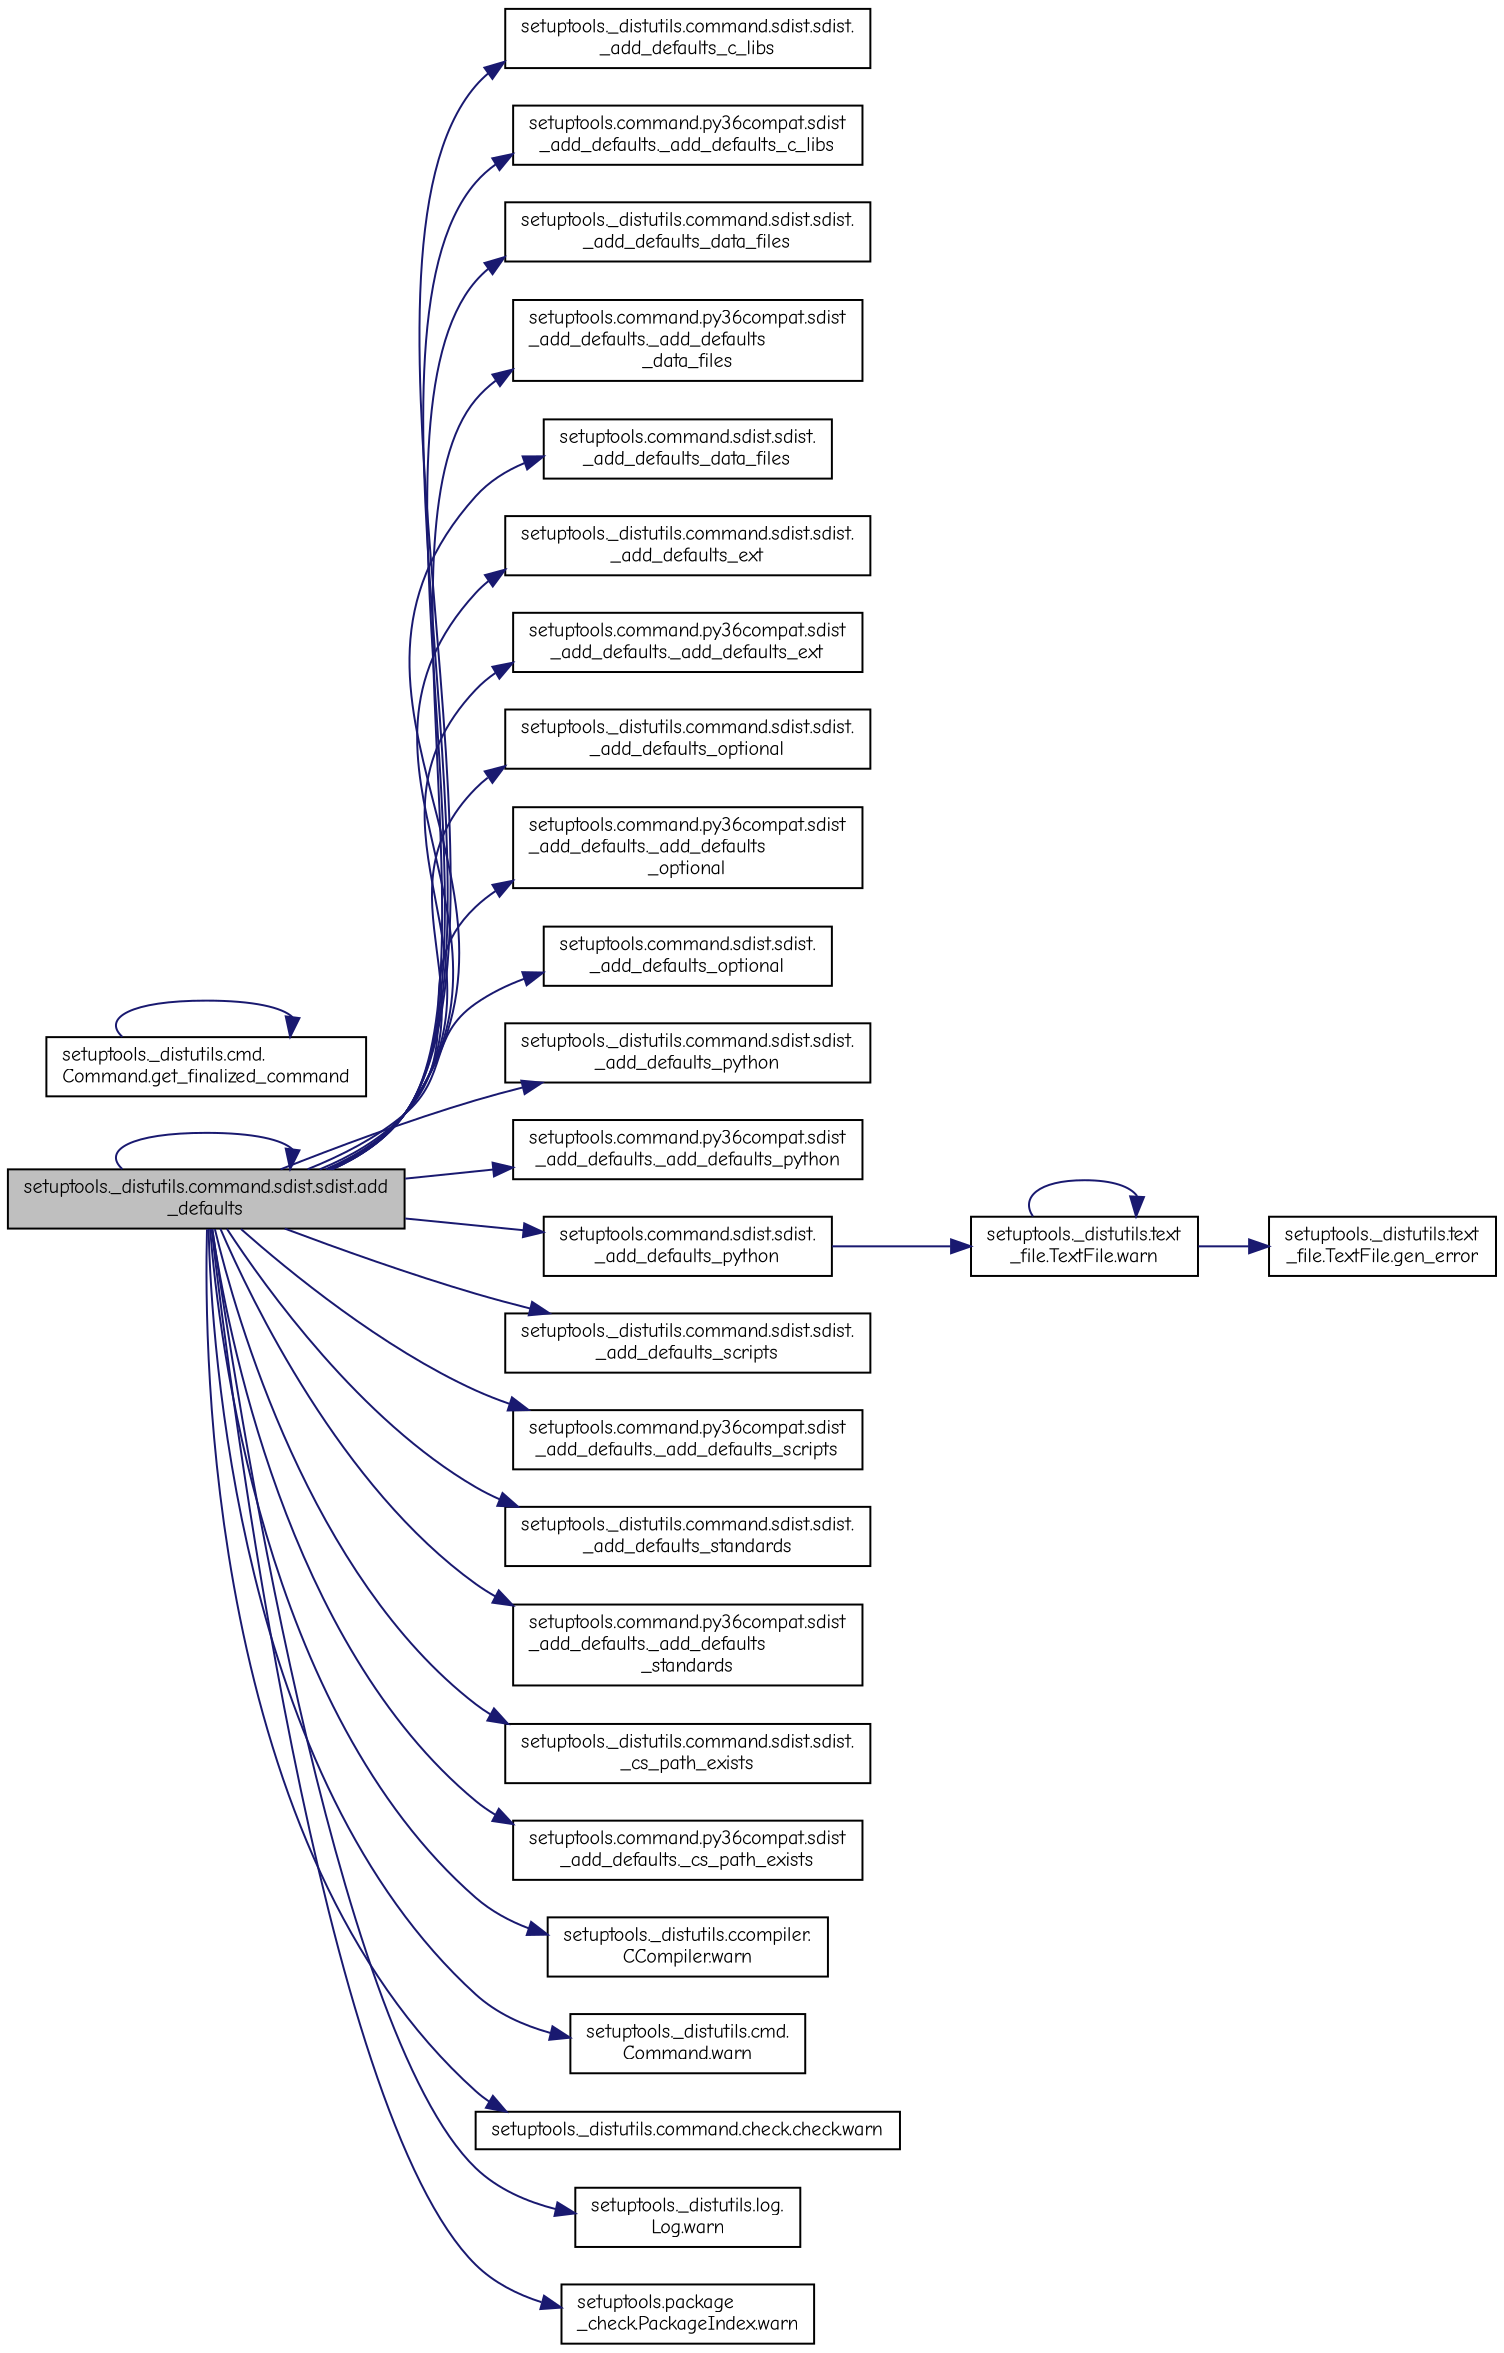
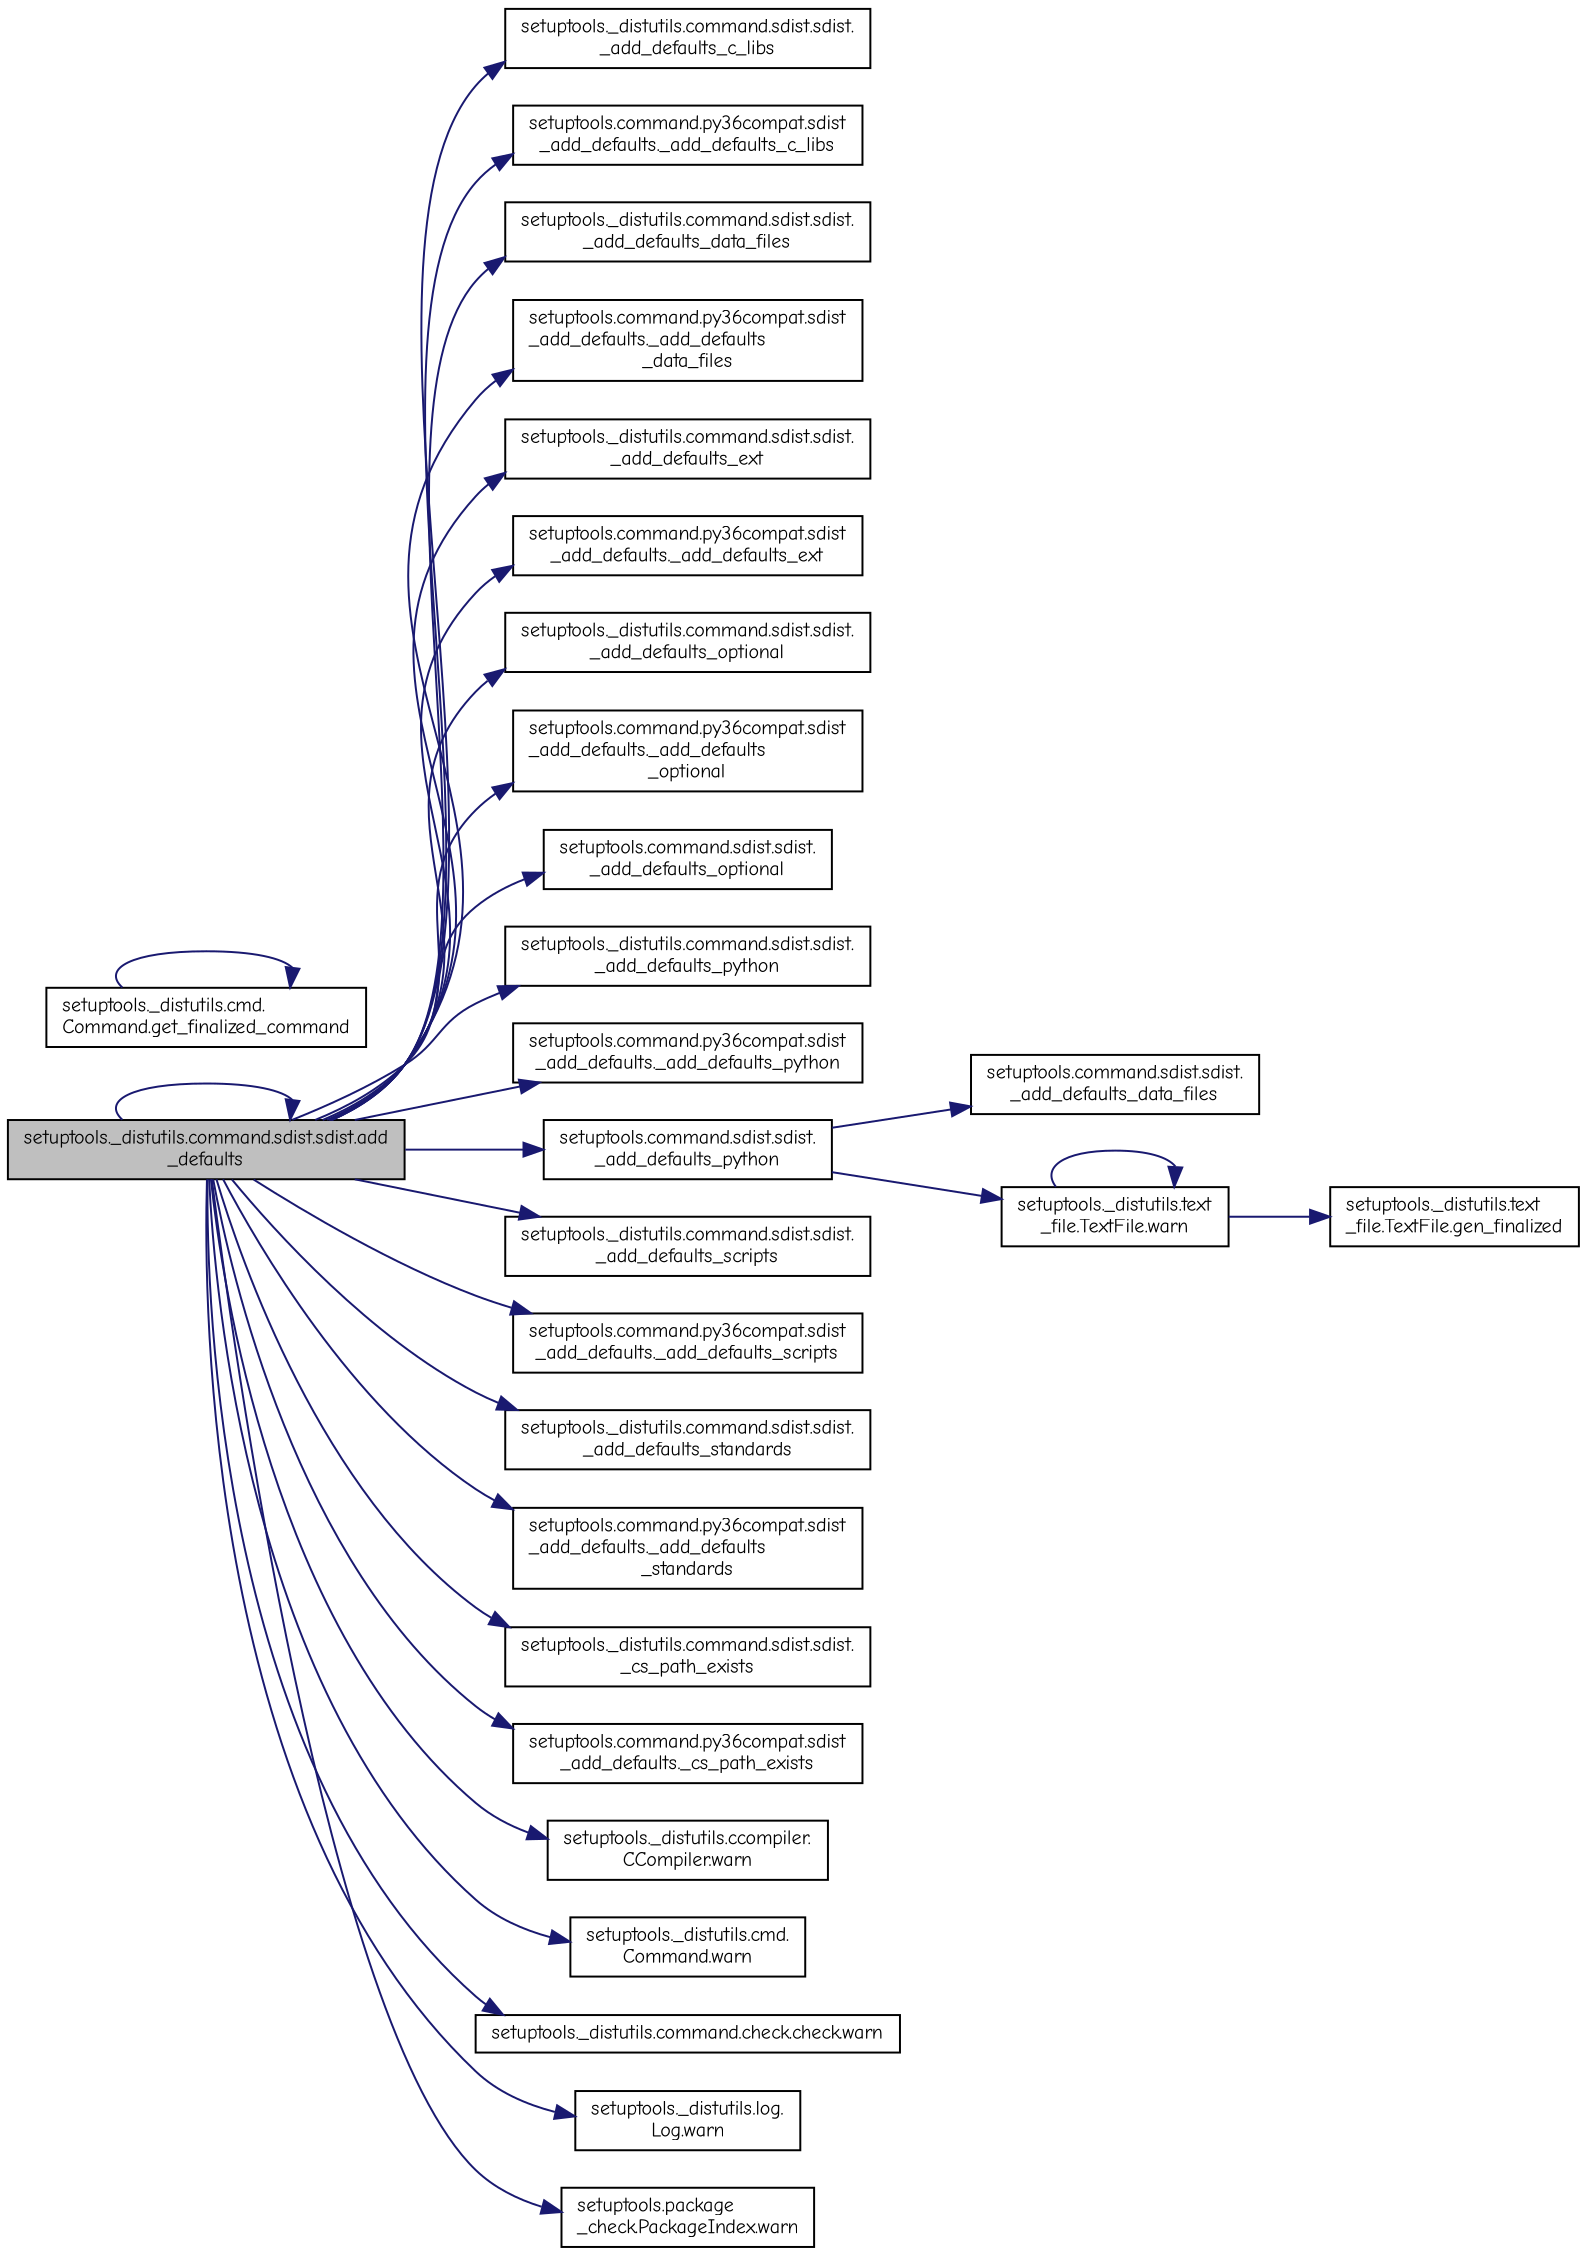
edge "setuptools._distutils.command.sdist.sdist.add _defaults" -> "setuptools.command.sdist.sdist. _add_defaults_data_files": now "setuptools.command.sdist.sdist. _add_defaults_python" -> "setuptools.command.sdist.sdist. _add_defaults_data_files"
node "setuptools._distutils.text _file.TextFile.gen_error": label "setuptools._distutils.text _file.TextFile.gen_error" -> "setuptools._distutils.text _file.TextFile.gen_finalized"
